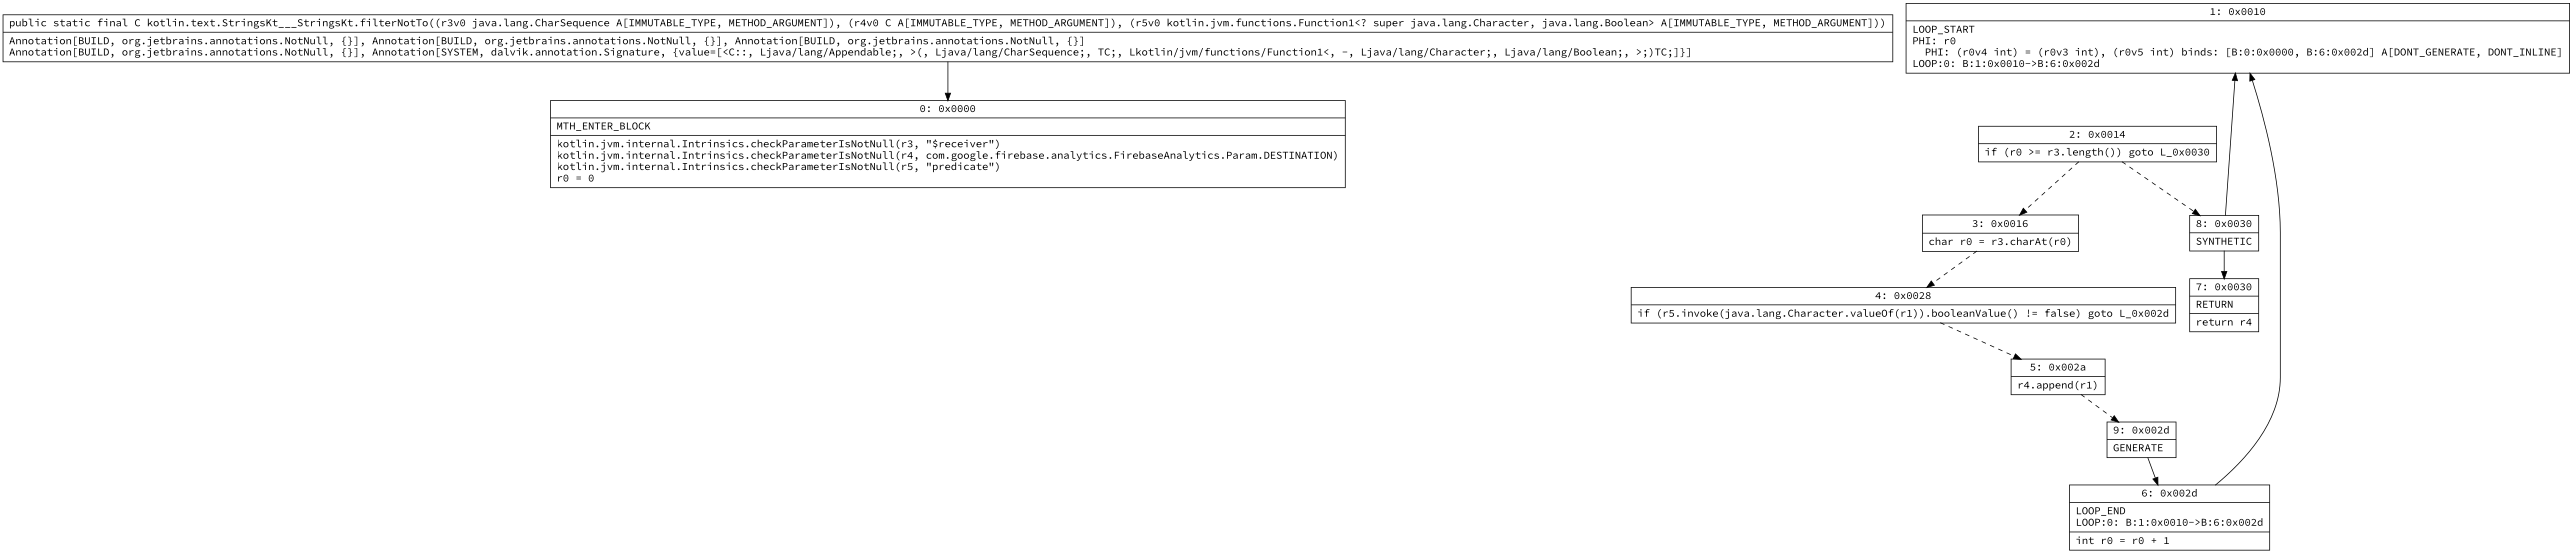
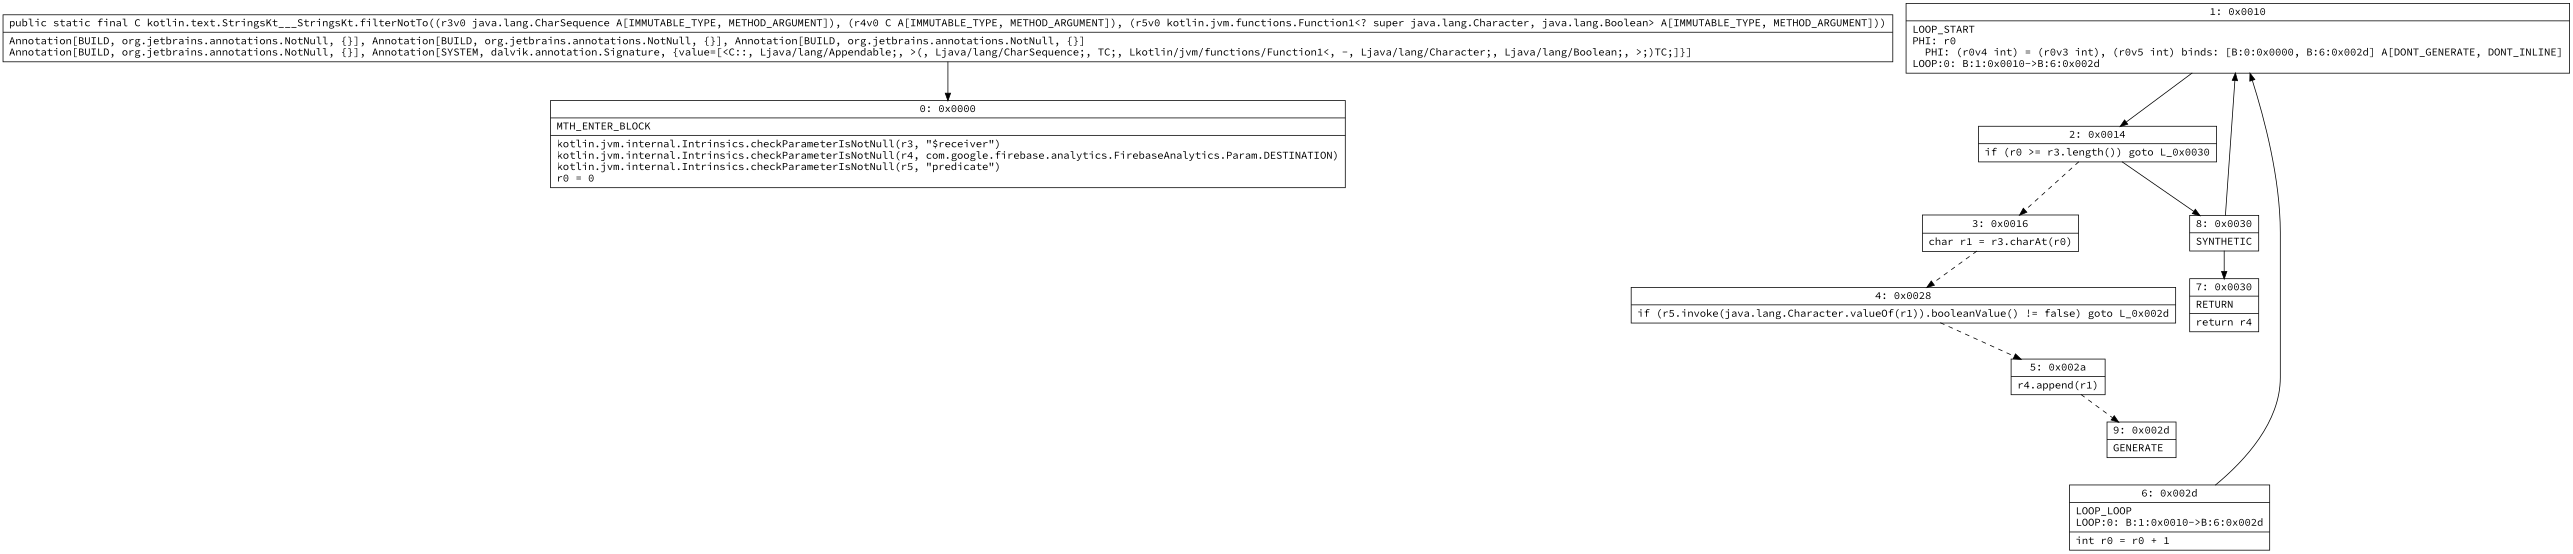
edge "1: 0x0010" -> "2: 0x0014": added
edge "2: 0x0014" -> "8: 0x0030": style dashed -> solid
node "3: 0x0016": text "char r0 = r3.charAt(r0)" -> "char r1 = r3.charAt(r0)"
edge "9: 0x002d" -> "6: 0x002d": removed
node "6: 0x002d": text "LOOP_END" -> "LOOP_LOOP"
